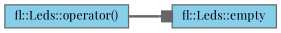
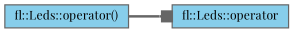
node "fl::Leds::empty": label "fl::Leds::empty" -> "fl::Leds::operator"
